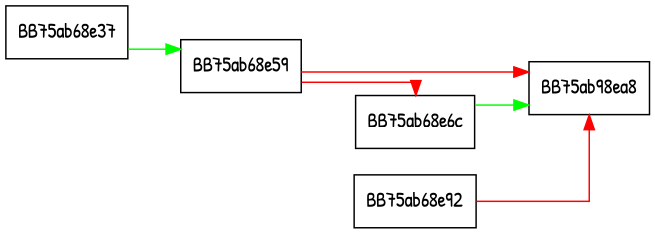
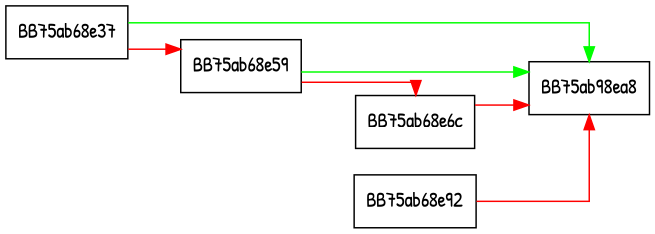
edge "BB75ab68e37" -> "BB75ab98ea8": added
edge "BB75ab68e37" -> "BB75ab68e59": color green -> red
edge "BB75ab68e59" -> "BB75ab98ea8": color red -> green
edge "BB75ab68e6c" -> "BB75ab98ea8": color green -> red
